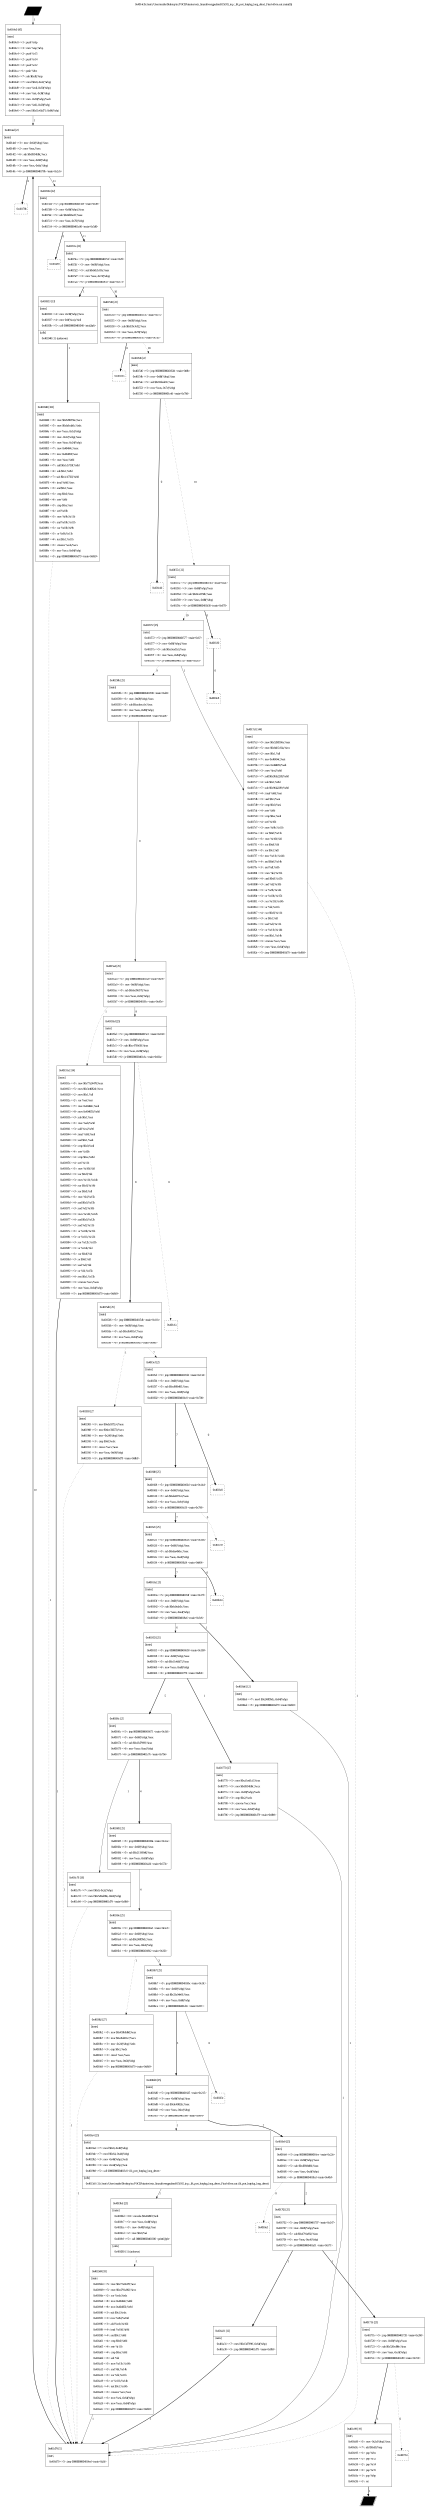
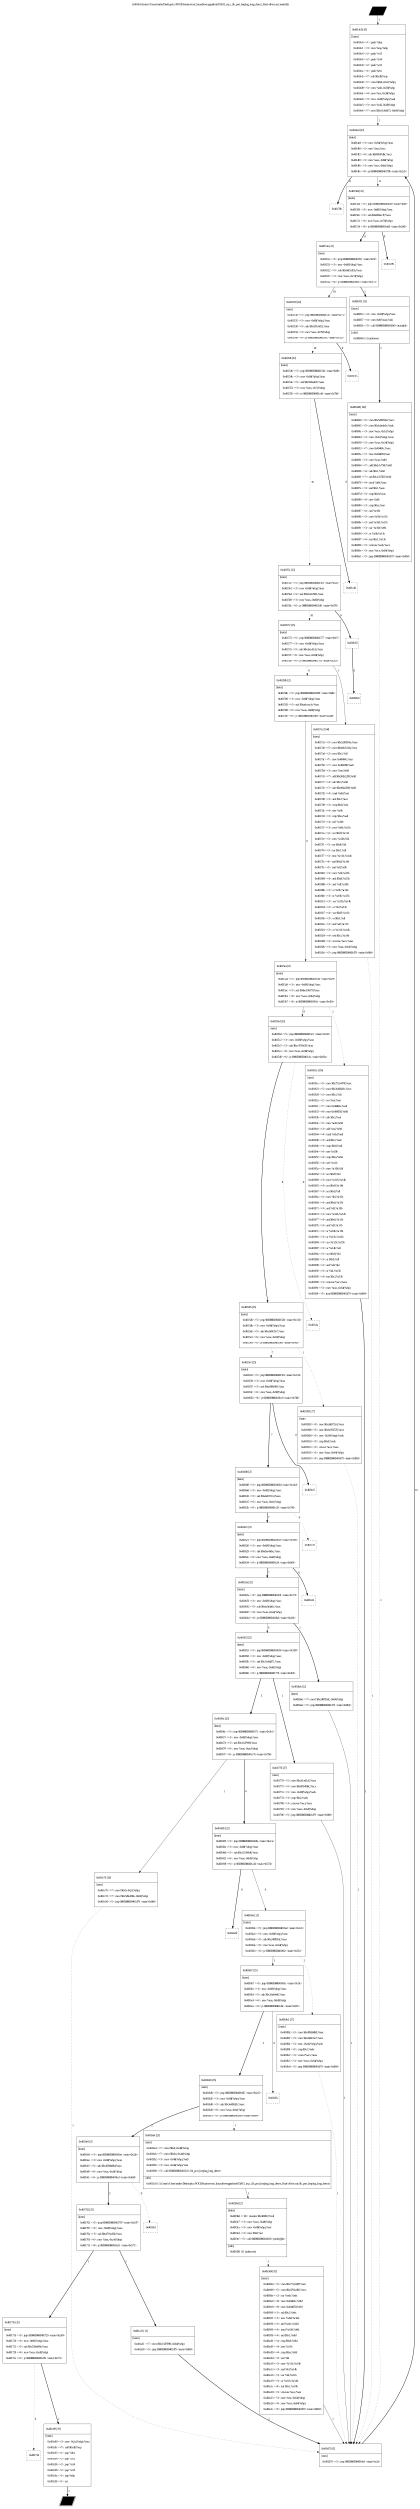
node "0x401a3d": added
